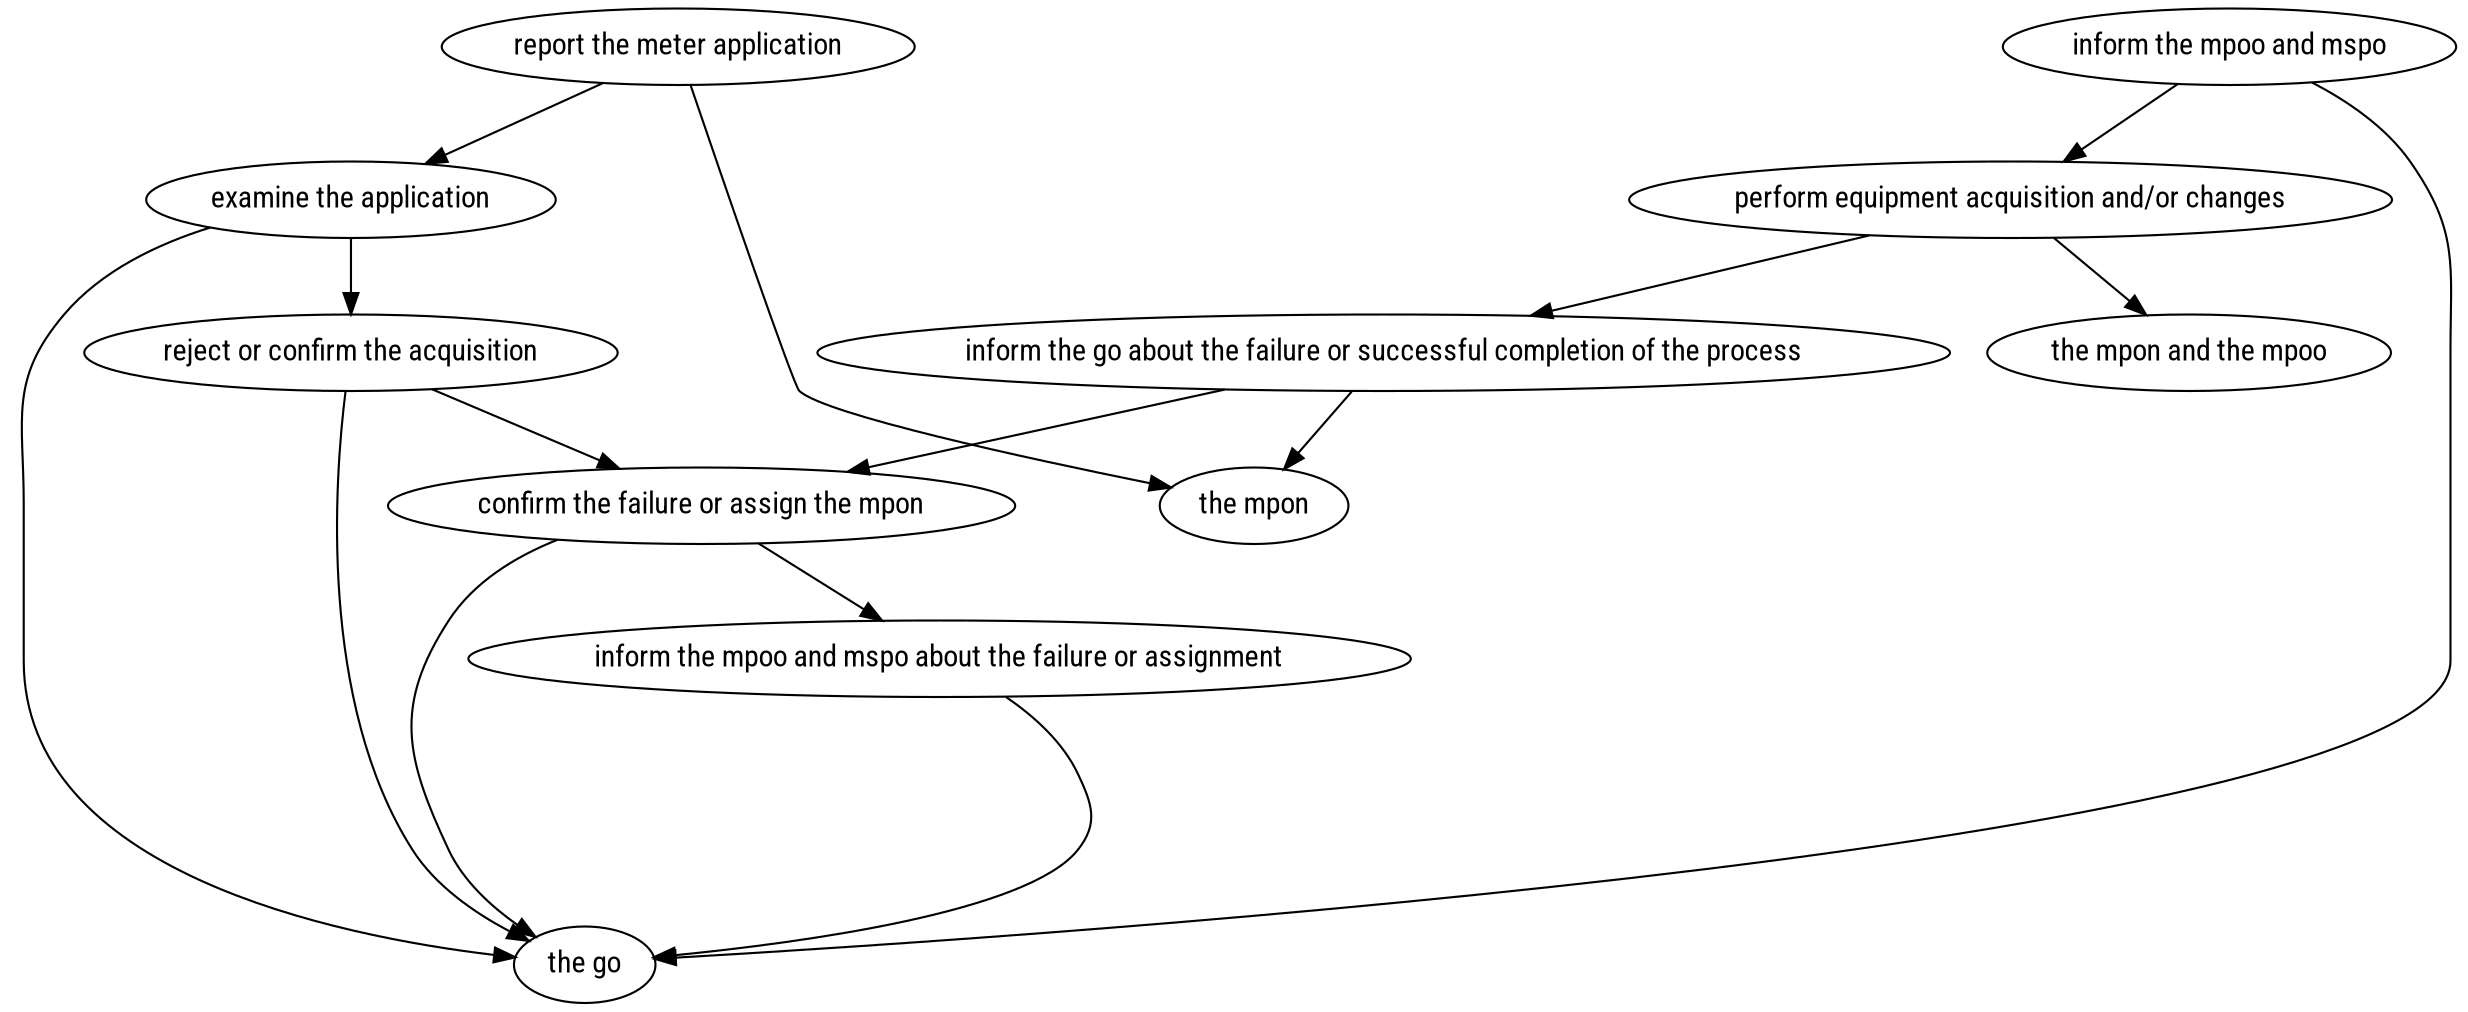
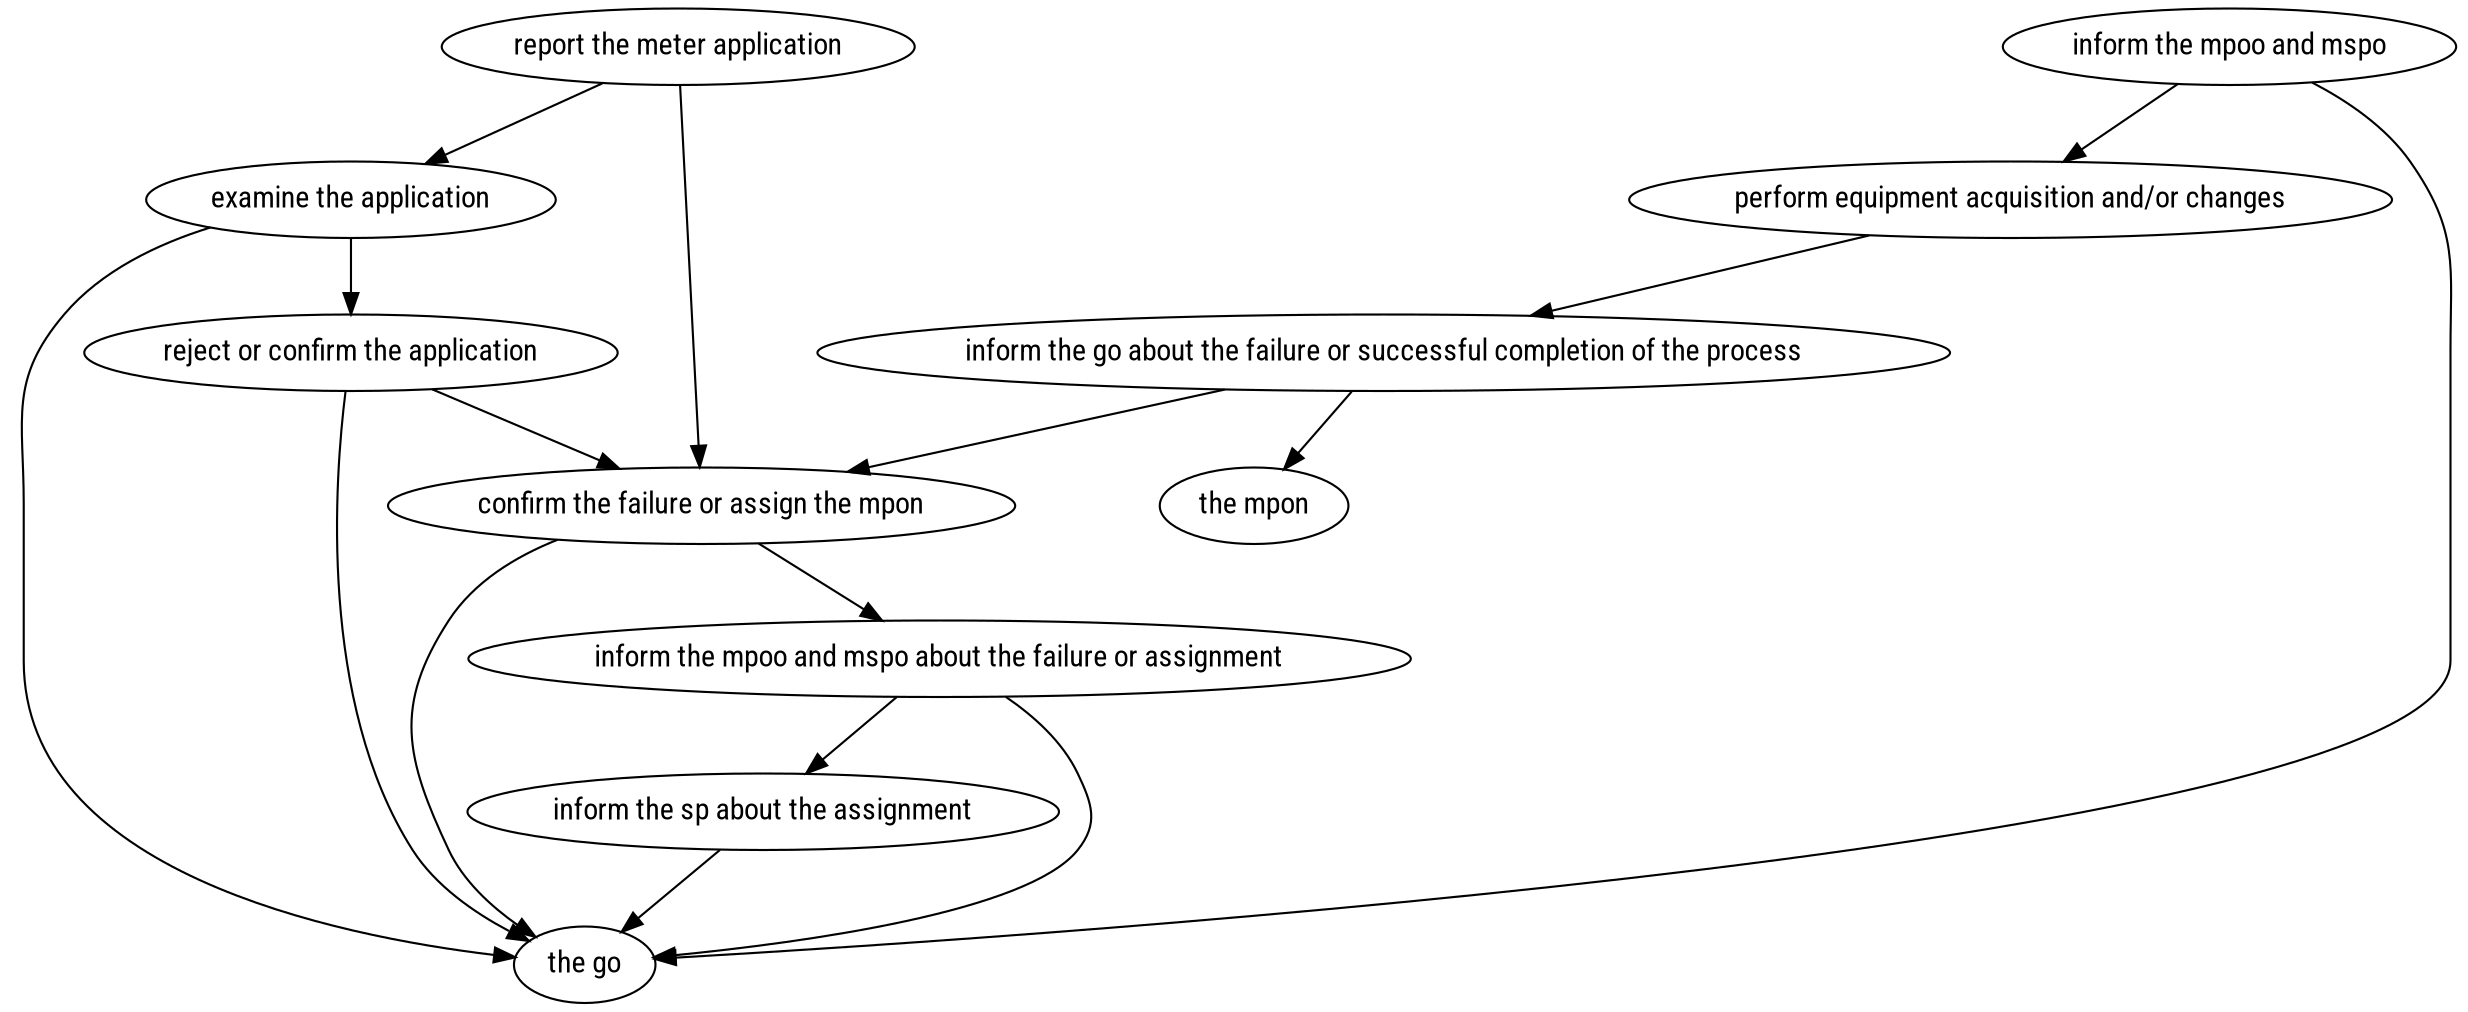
node "reject or confirm the acquisition": label "reject or confirm the acquisition" -> "reject or confirm the application"
node "the mpon and the mpoo": removed
edge "report the meter application" -> "the mpon": now "report the meter application" -> "confirm the failure or assign the mpon"
node "inform the sp about the assignment": added
